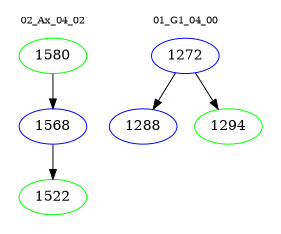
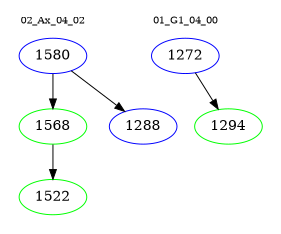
node "1580": color green -> blue
edge "1272" -> "1288": now "1580" -> "1288"
node "1568": color blue -> green
